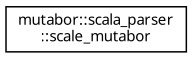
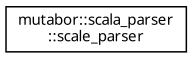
node "mutabor::scala_parser ::scale_mutabor": label "mutabor::scala_parser ::scale_mutabor" -> "mutabor::scala_parser ::scale_parser"
